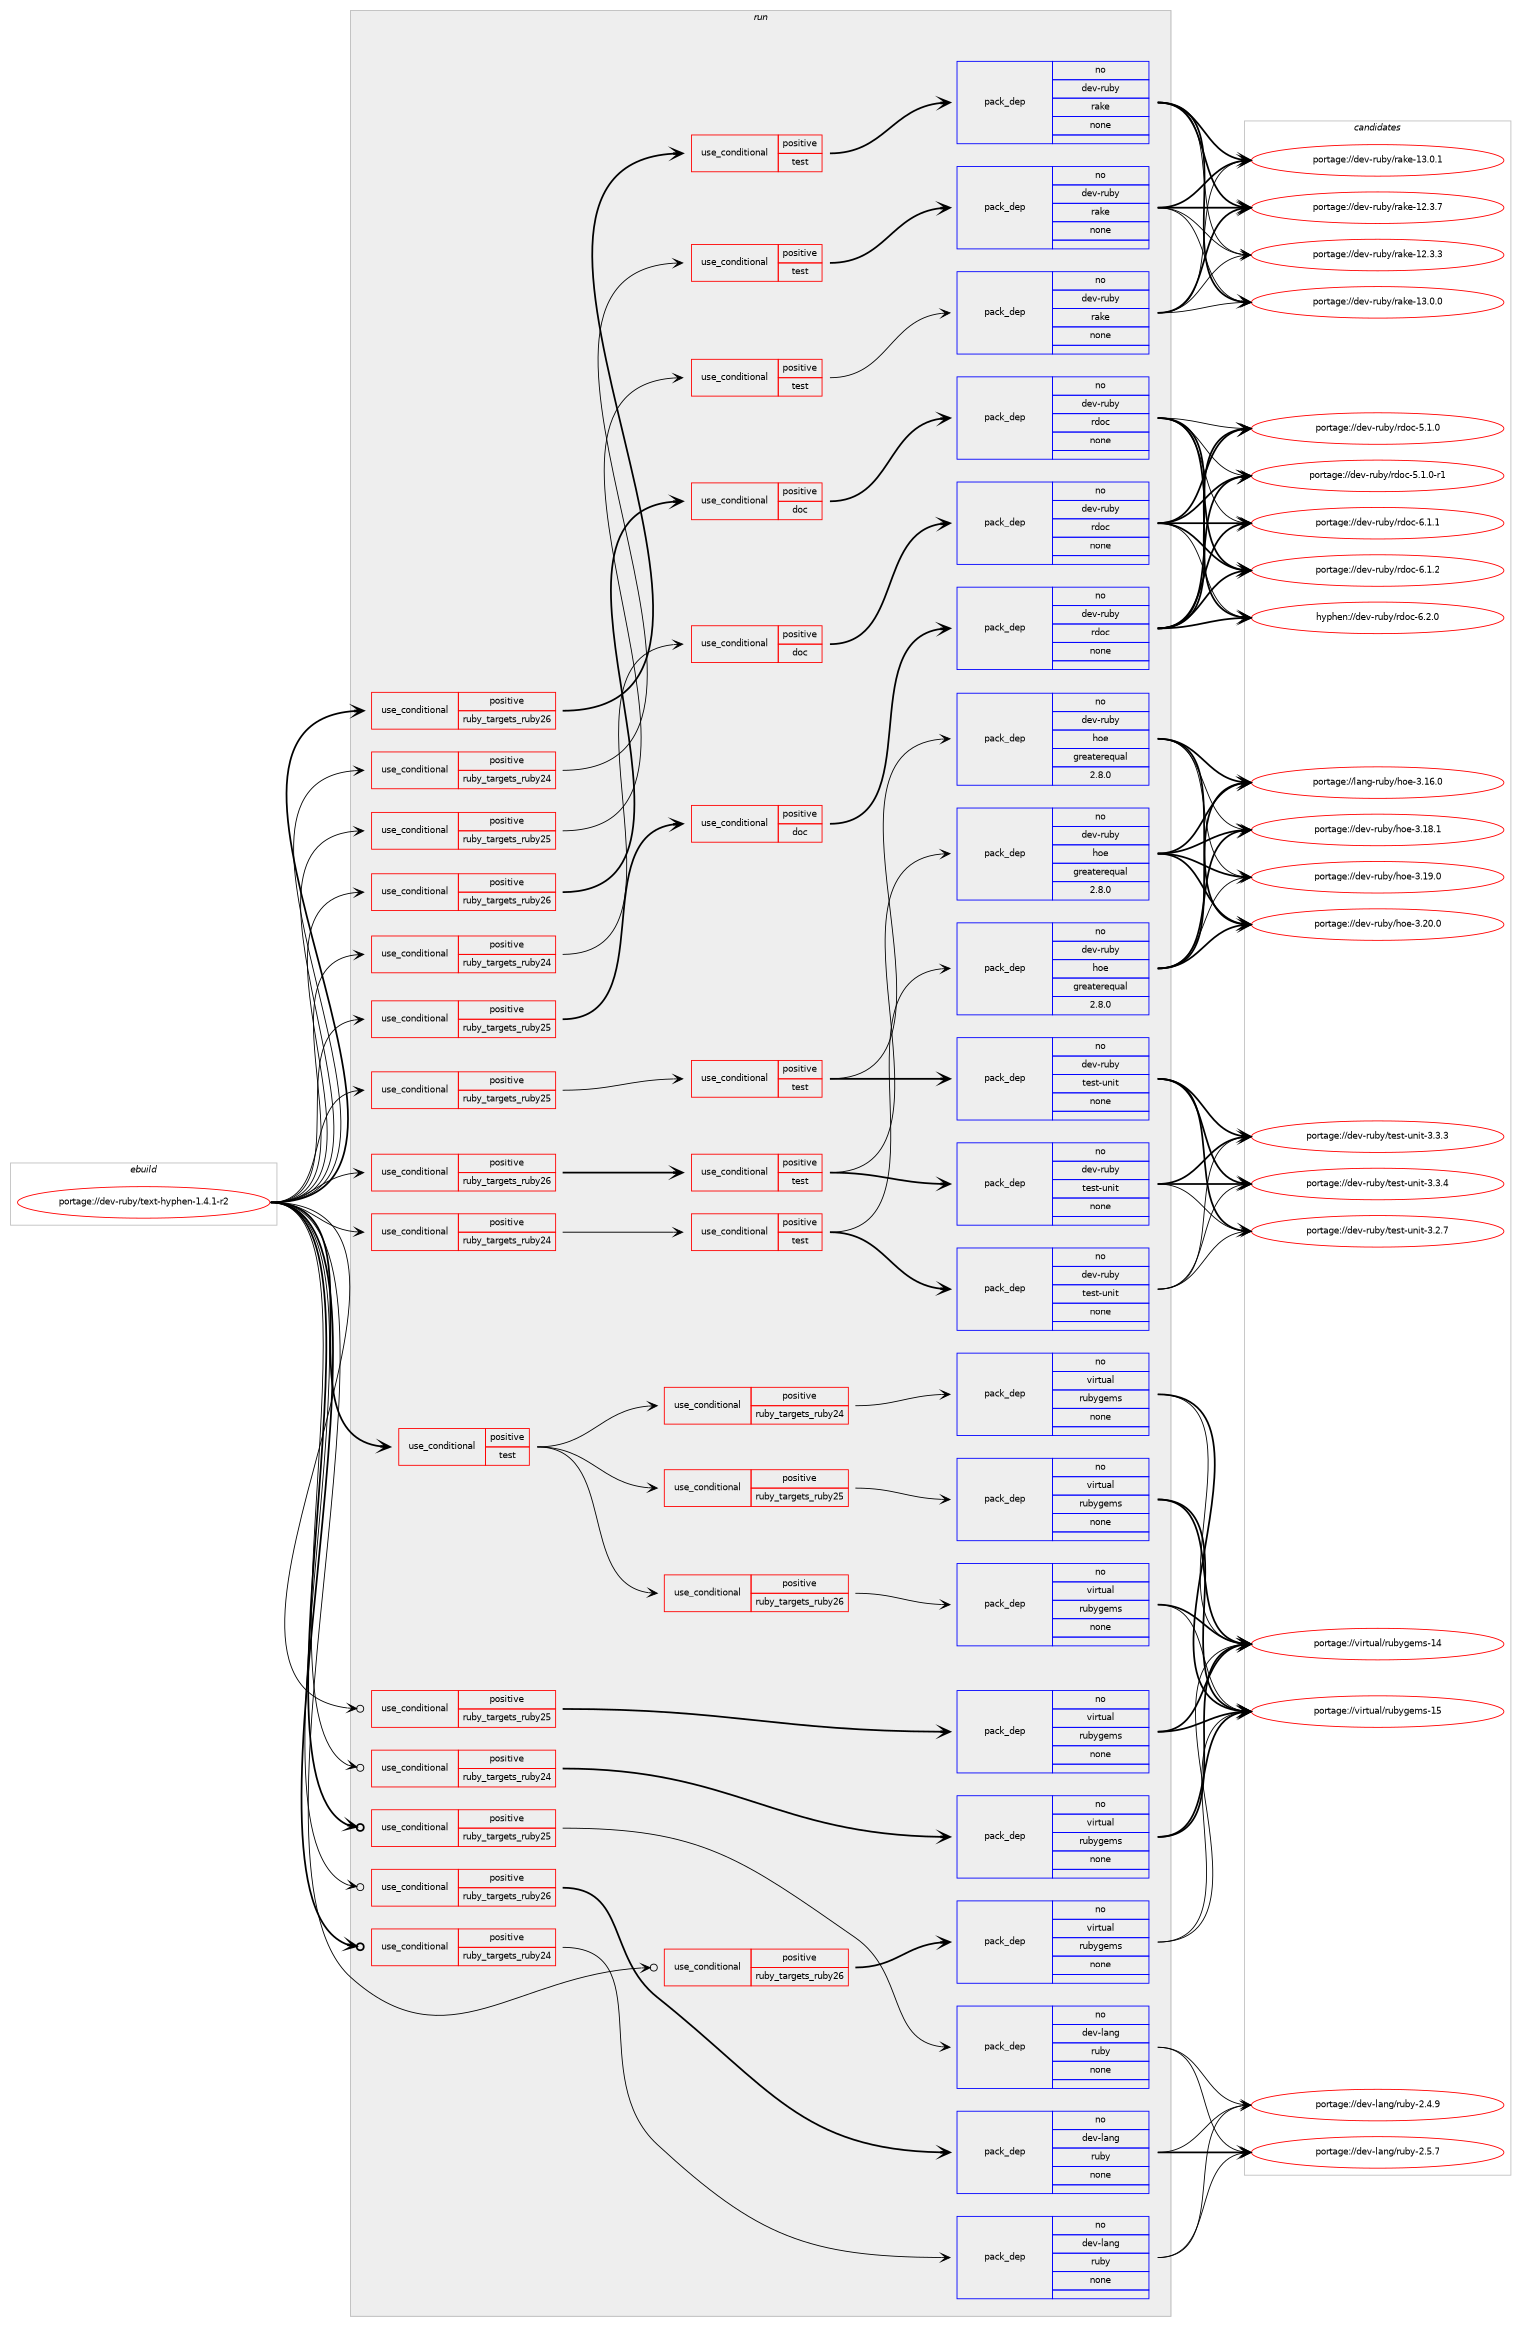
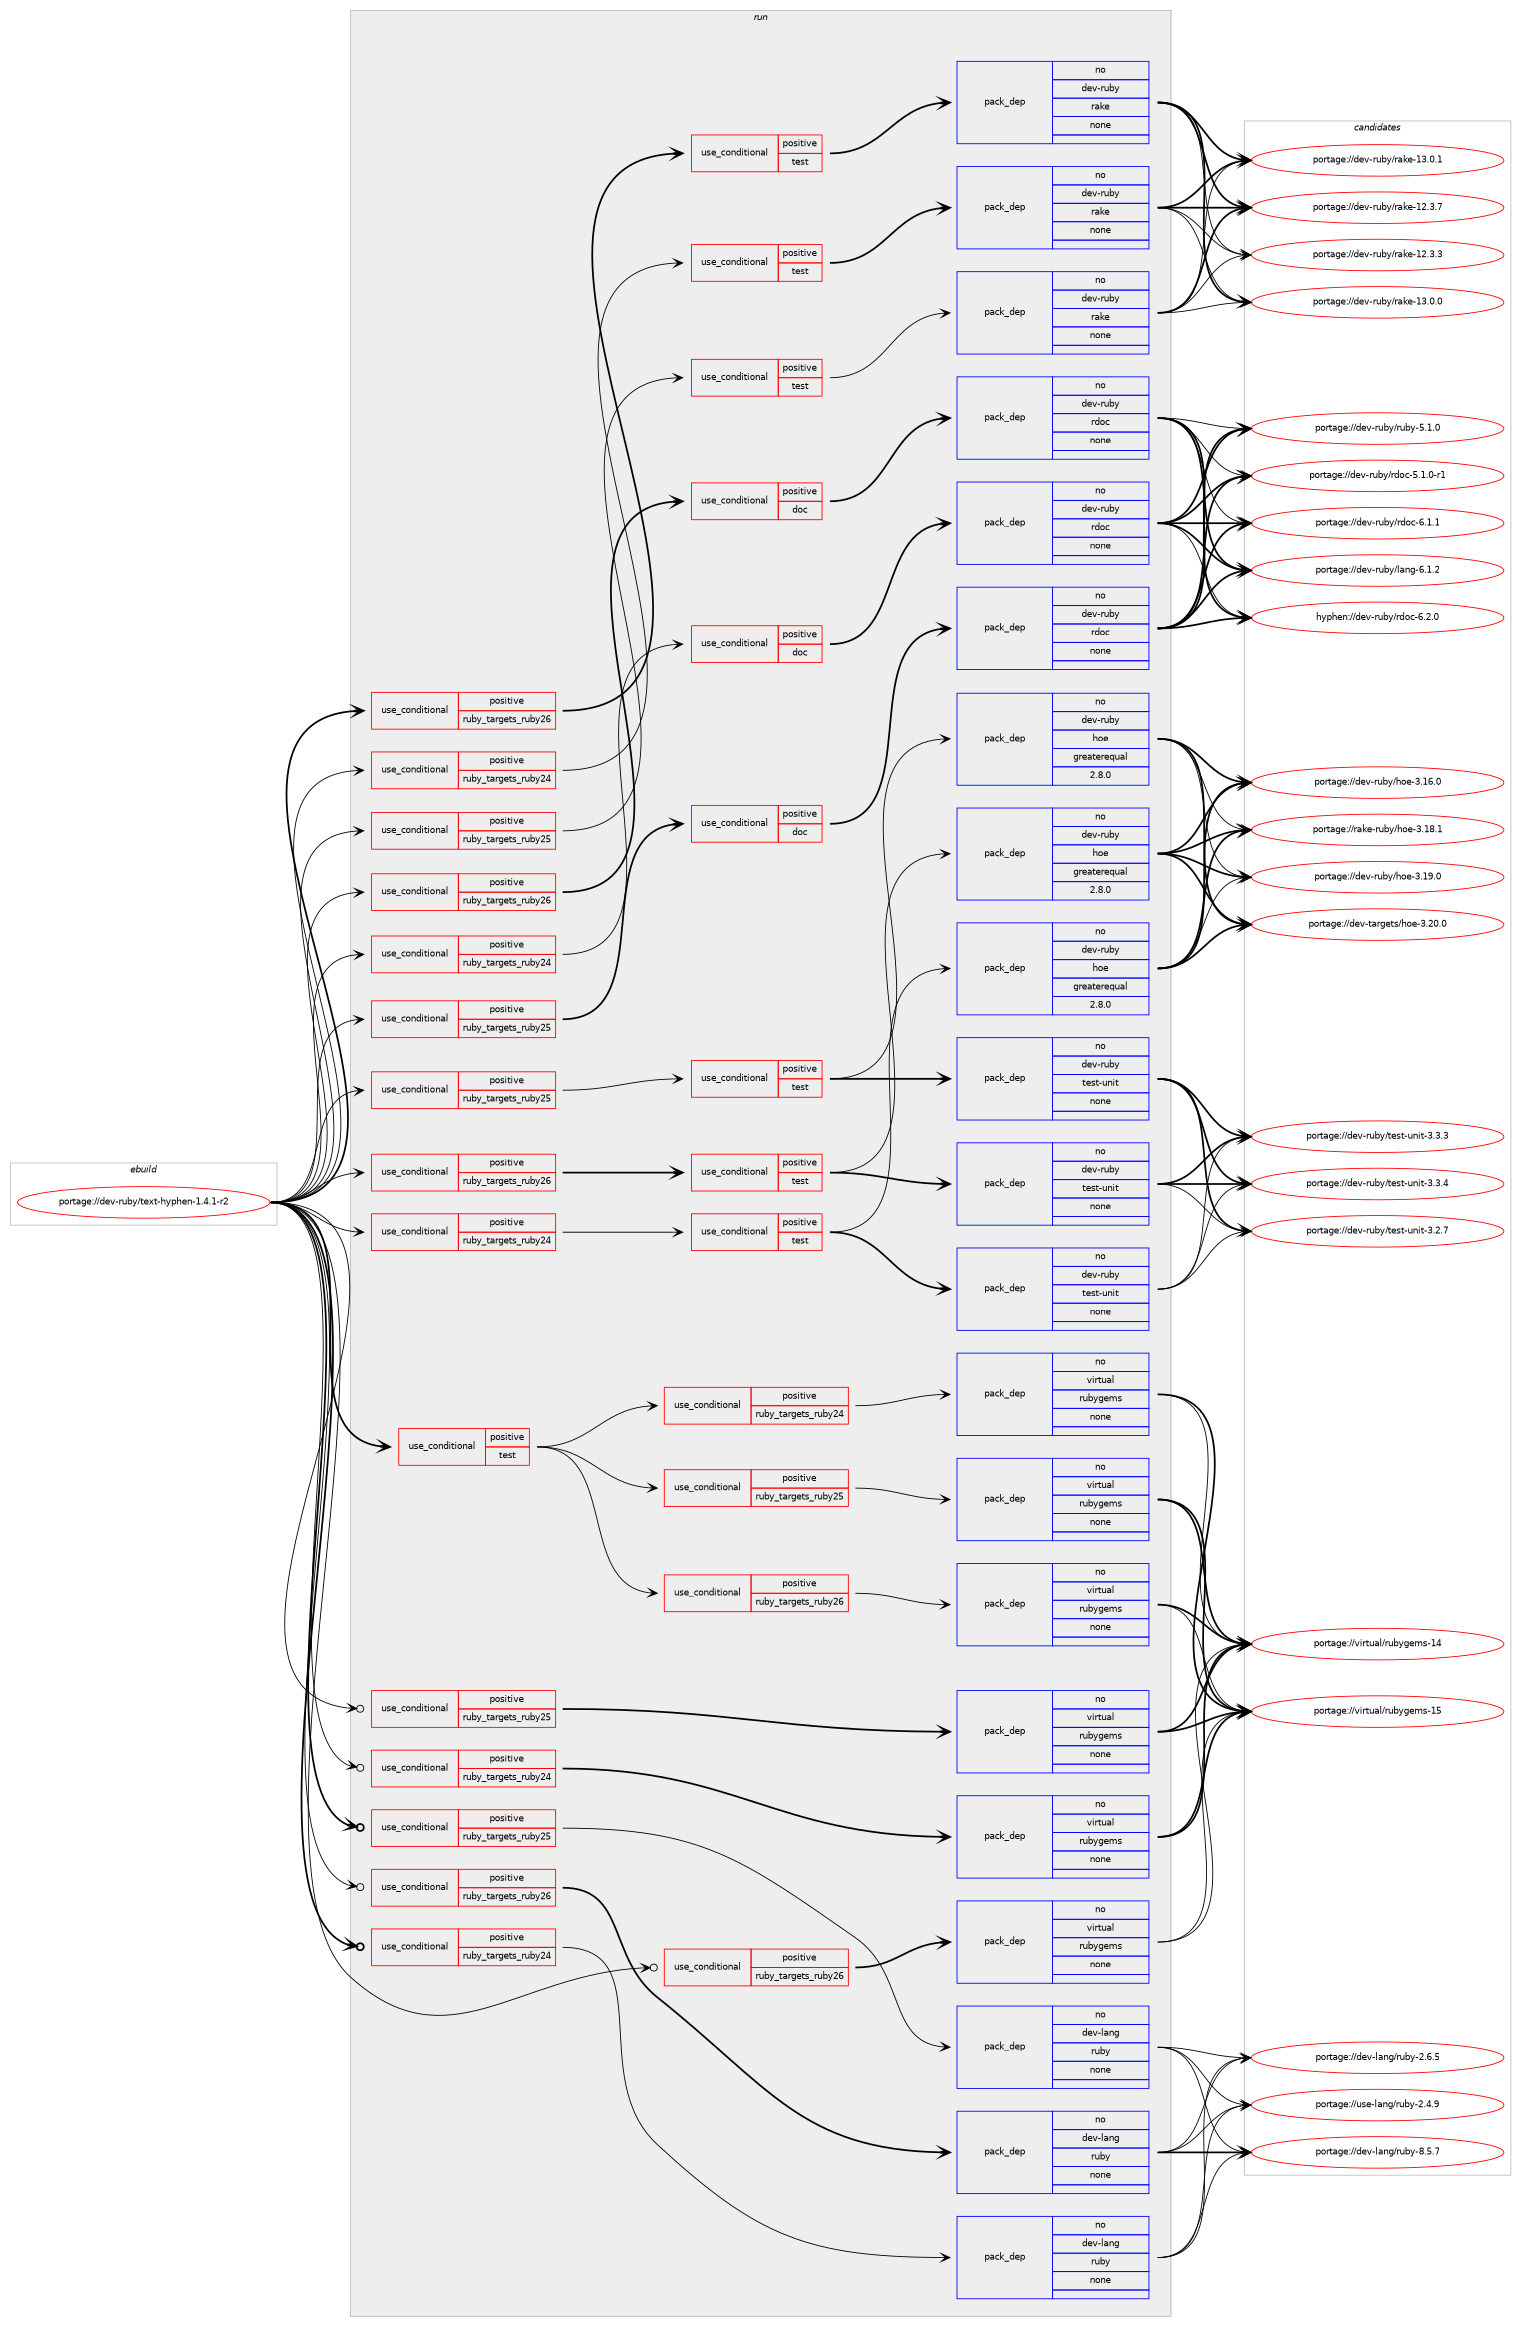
node "portage://dev-ruby/rdoc-5.1.0": label "portage://dev-ruby/rdoc-5.1.0" -> "portage://dev-ruby/ruby-5.1.0"
node "portage://dev-ruby/rdoc-6.1.2": label "portage://dev-ruby/rdoc-6.1.2" -> "portage://dev-ruby/lang-6.1.2"
node "portage://lang-ruby/hoe-3.16.0": label "portage://lang-ruby/hoe-3.16.0" -> "portage://dev-ruby/hoe-3.16.0"
node "portage://dev-ruby/hoe-3.18.1": label "portage://dev-ruby/hoe-3.18.1" -> "portage://rake-ruby/hoe-3.18.1"
node "portage://dev-ruby/hoe-3.20.0": label "portage://dev-ruby/hoe-3.20.0" -> "portage://dev-targets/hoe-3.20.0"
node "portage://dev-lang/ruby-2.6.5": added
node "portage://dev-lang/ruby-2.4.9": label "portage://dev-lang/ruby-2.4.9" -> "portage://use-lang/ruby-2.4.9"
node "portage://dev-lang/ruby-2.5.7": label "portage://dev-lang/ruby-2.5.7" -> "portage://dev-lang/ruby-8.5.7"
